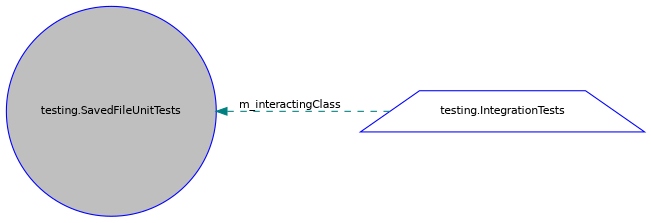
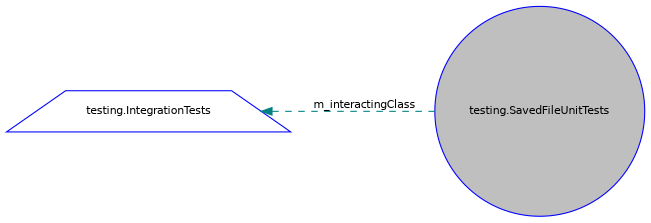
edge "testing.IntegrationTests" -> "testing.SavedFileUnitTests": reversed
